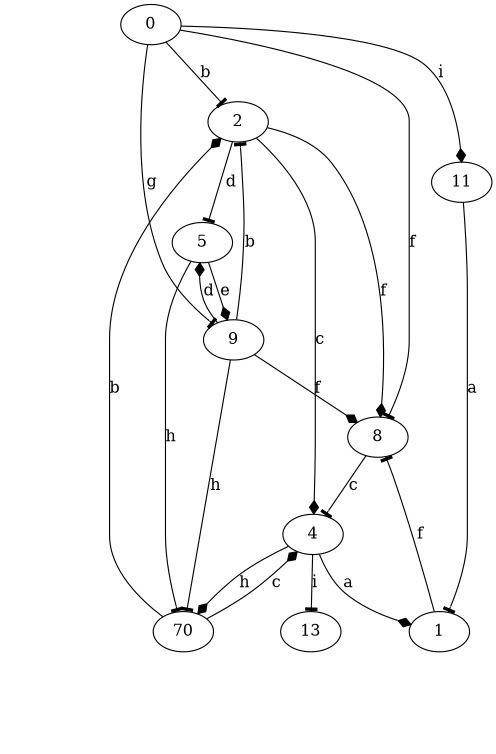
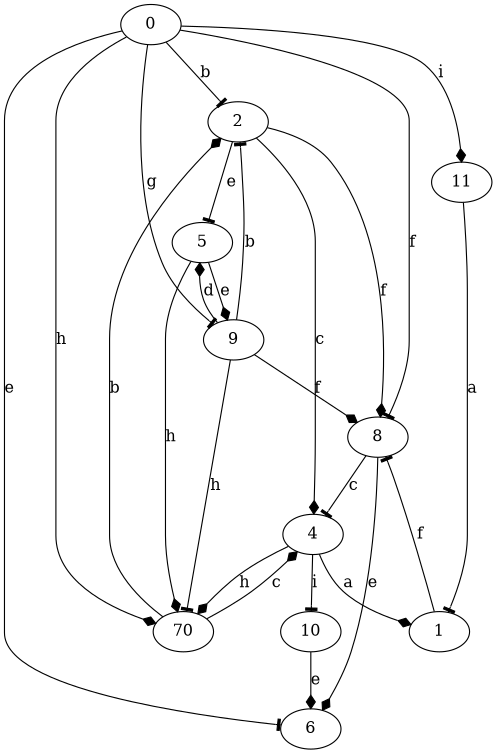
edge "2" -> "5": label "d" -> "e"
edge "0" -> "70": added, label "h"
edge "5" -> "70": arrowhead tee -> diamond
node "13": label "13" -> "10"
node "6": added
